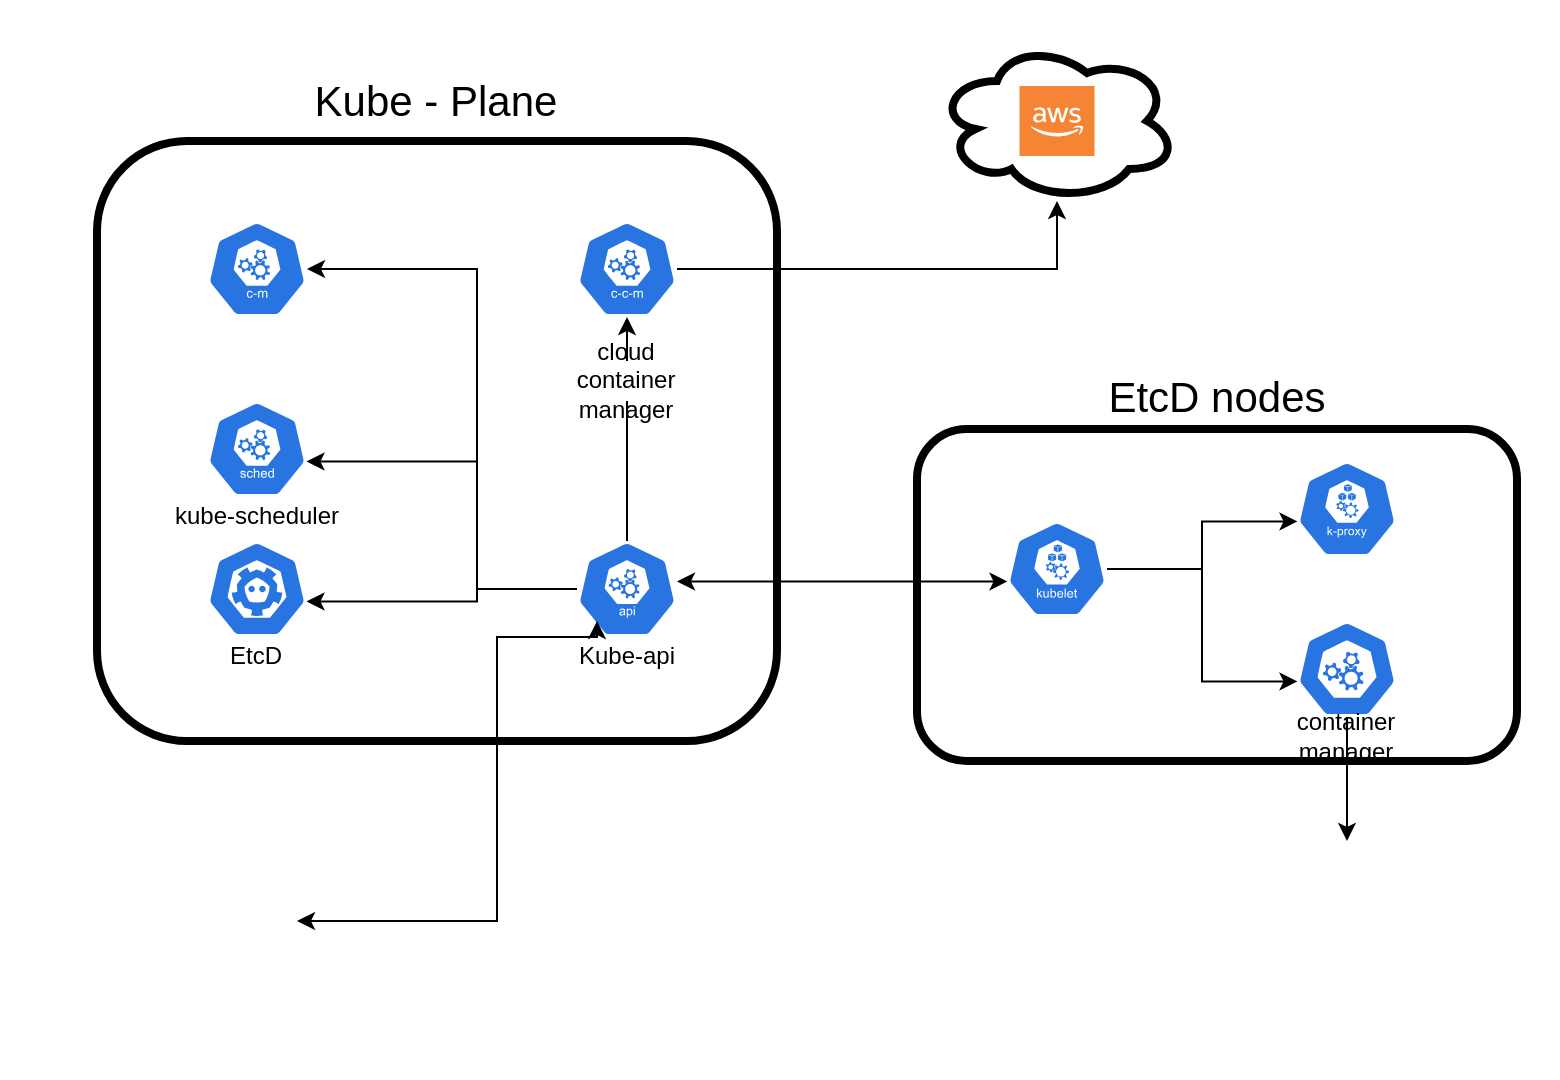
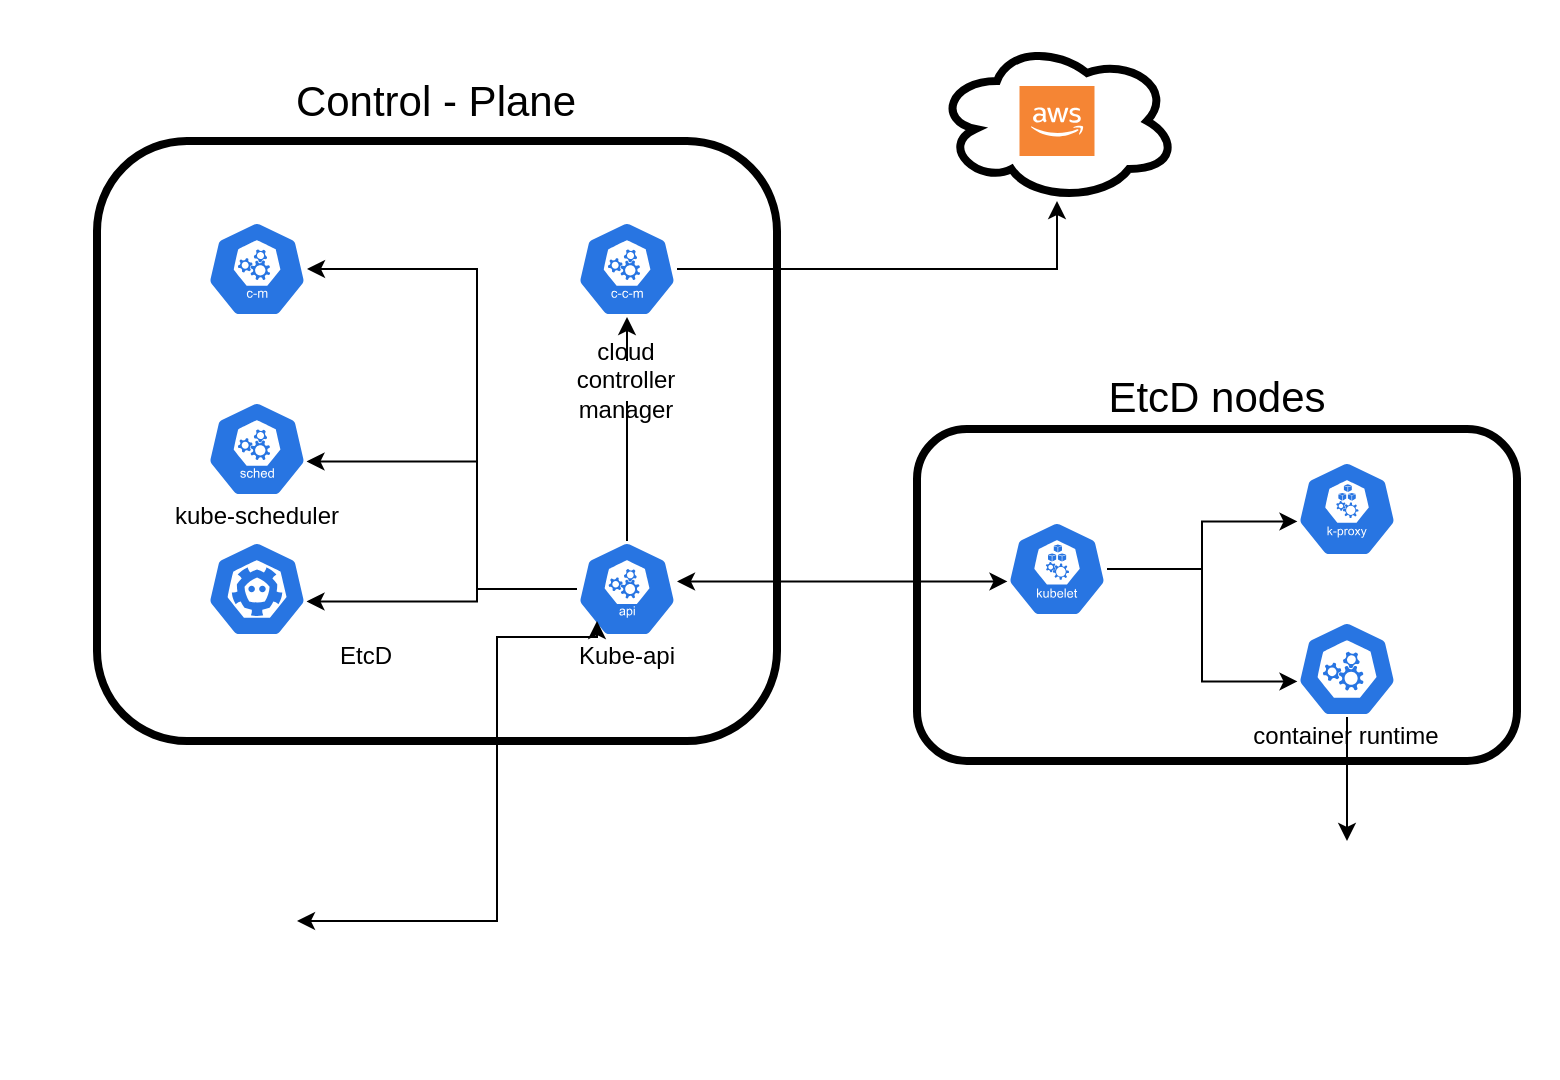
node "Kube - Plane": label "Kube - Plane" -> "Control - Plane"
node "cloud container manager": label "cloud container manager" -> "cloud controller manager"
node "EtcD": moved (257, 657) -> (367, 657)
node "container manager": label "container manager" -> "container runtime"
